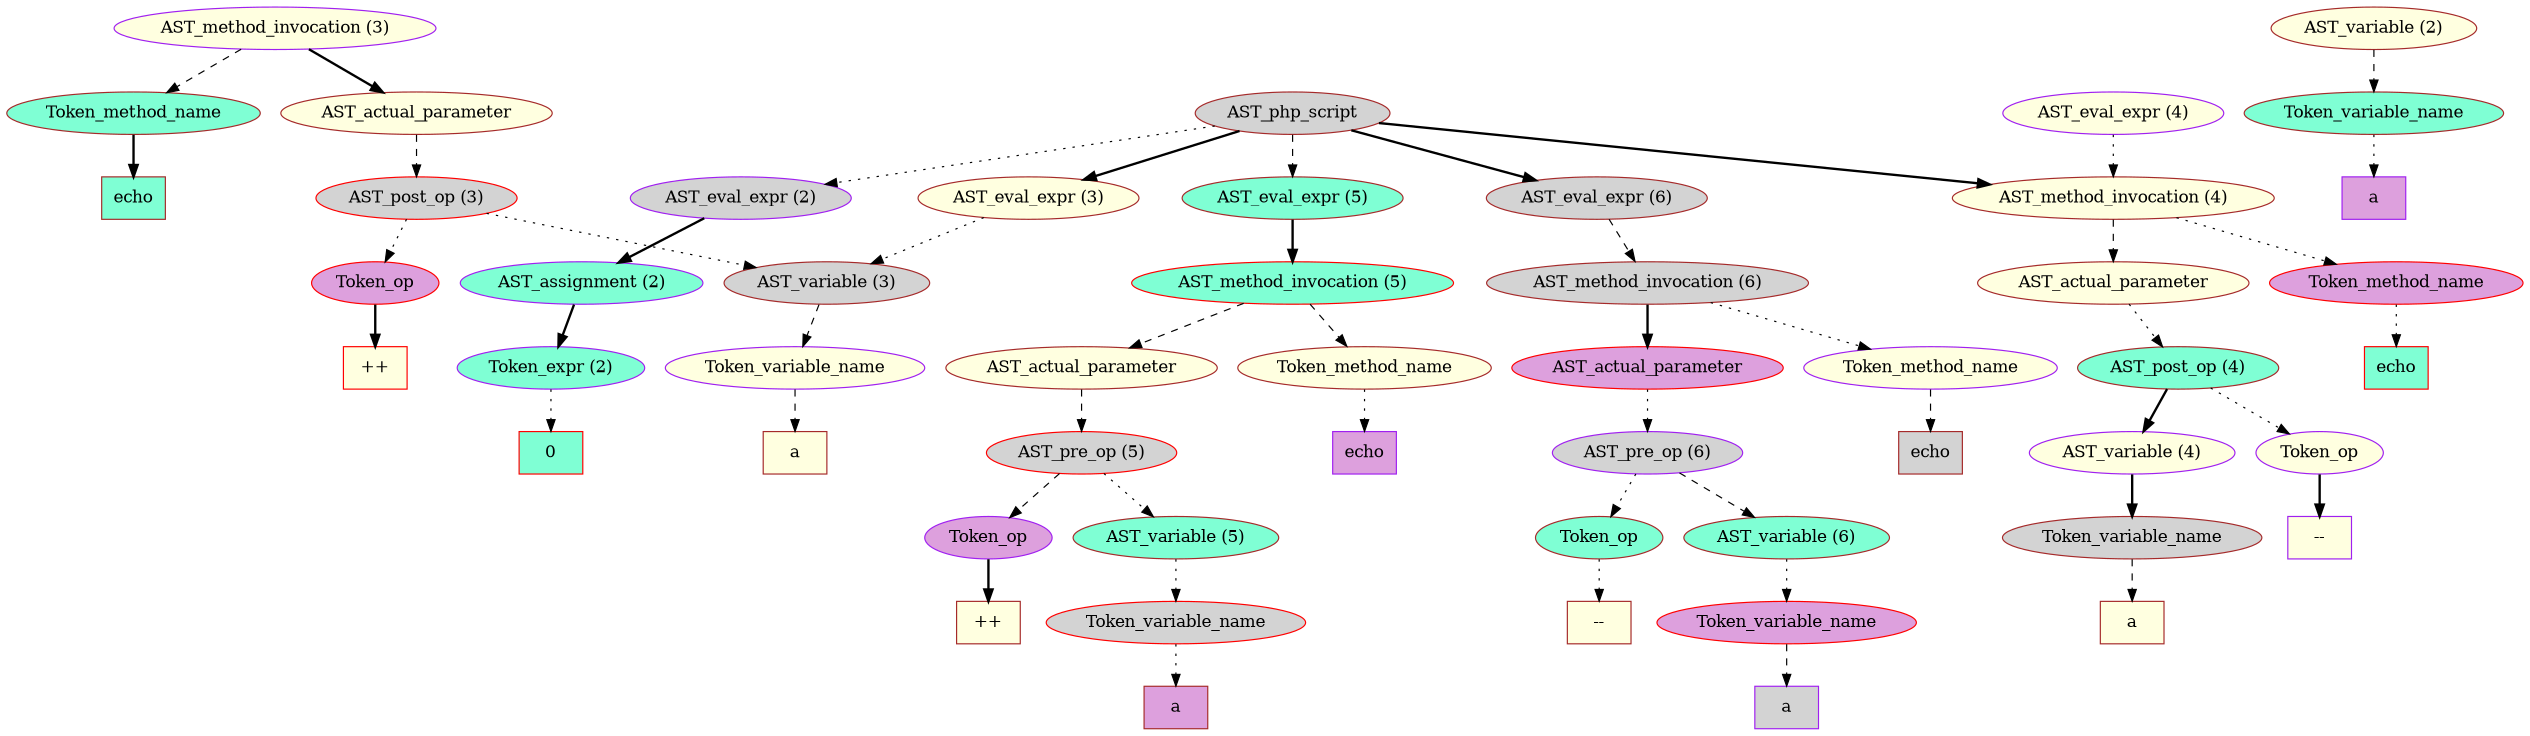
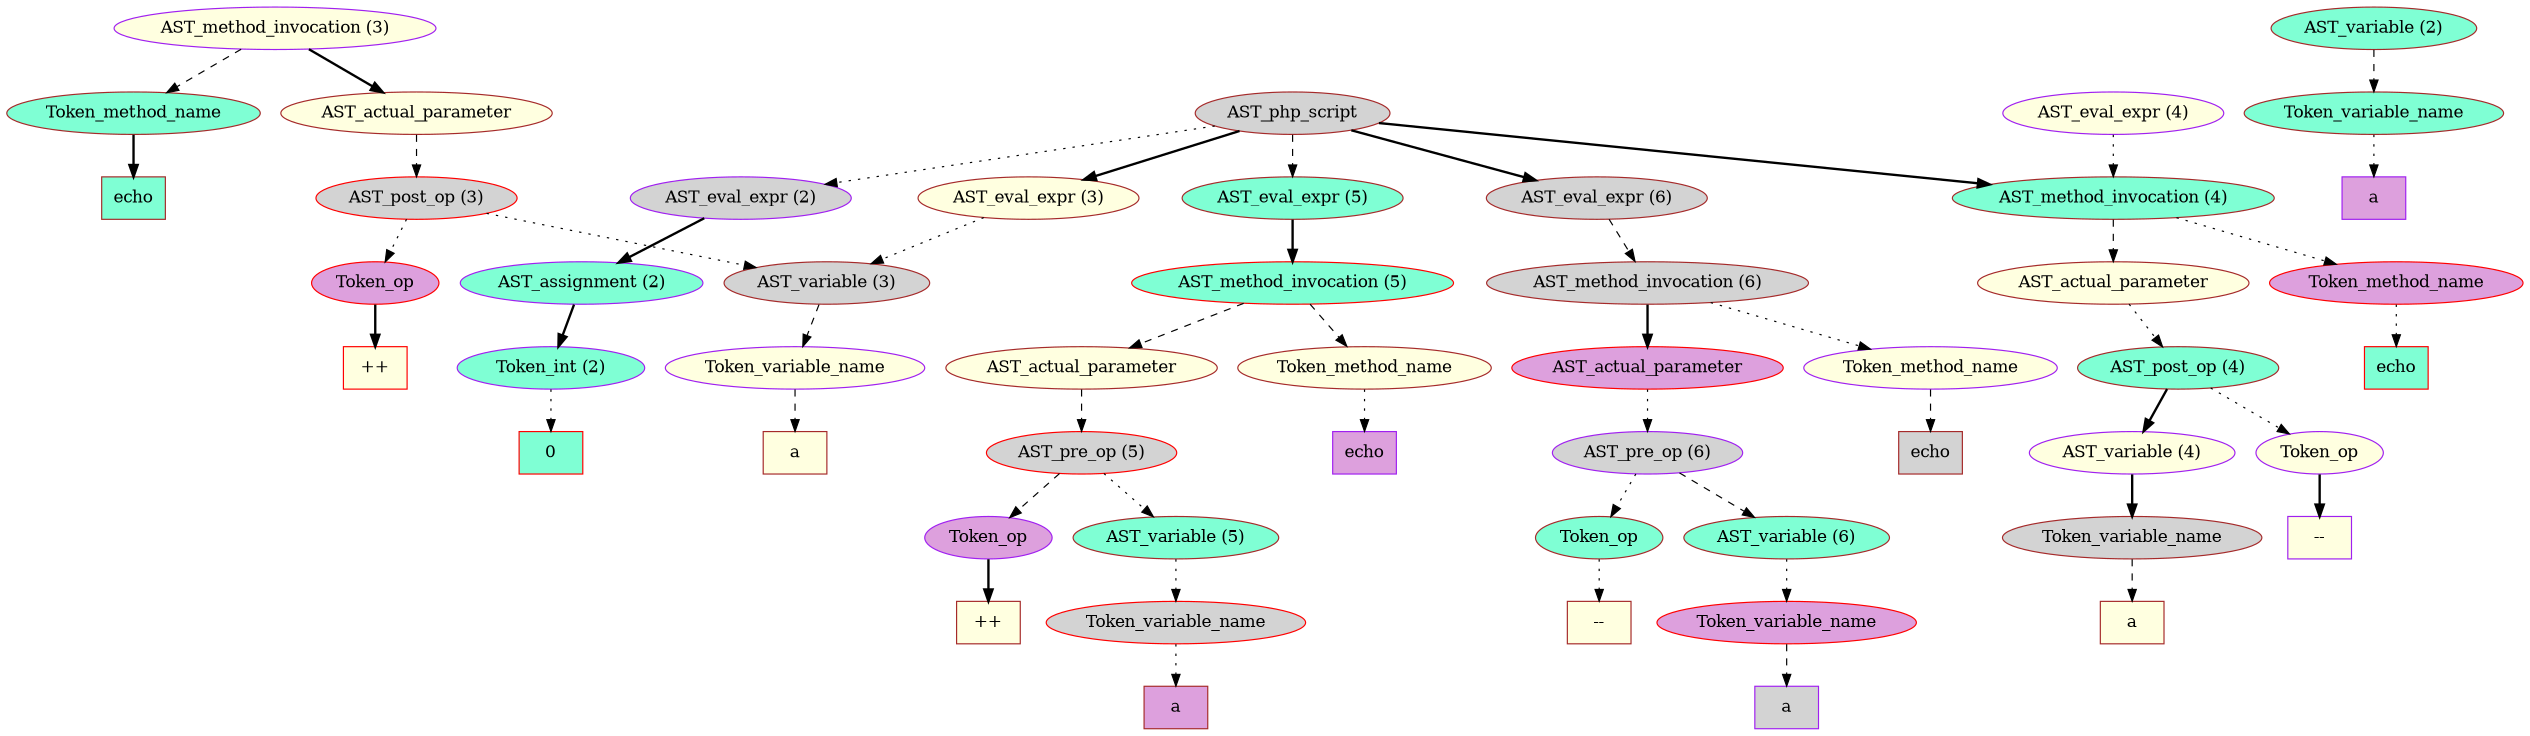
node "AST_variable (2)": fillcolor lightyellow -> aquamarine
node "AST_method_invocation (4)": fillcolor lightyellow -> aquamarine
node "Token_expr (2)": label "Token_expr (2)" -> "Token_int (2)"
